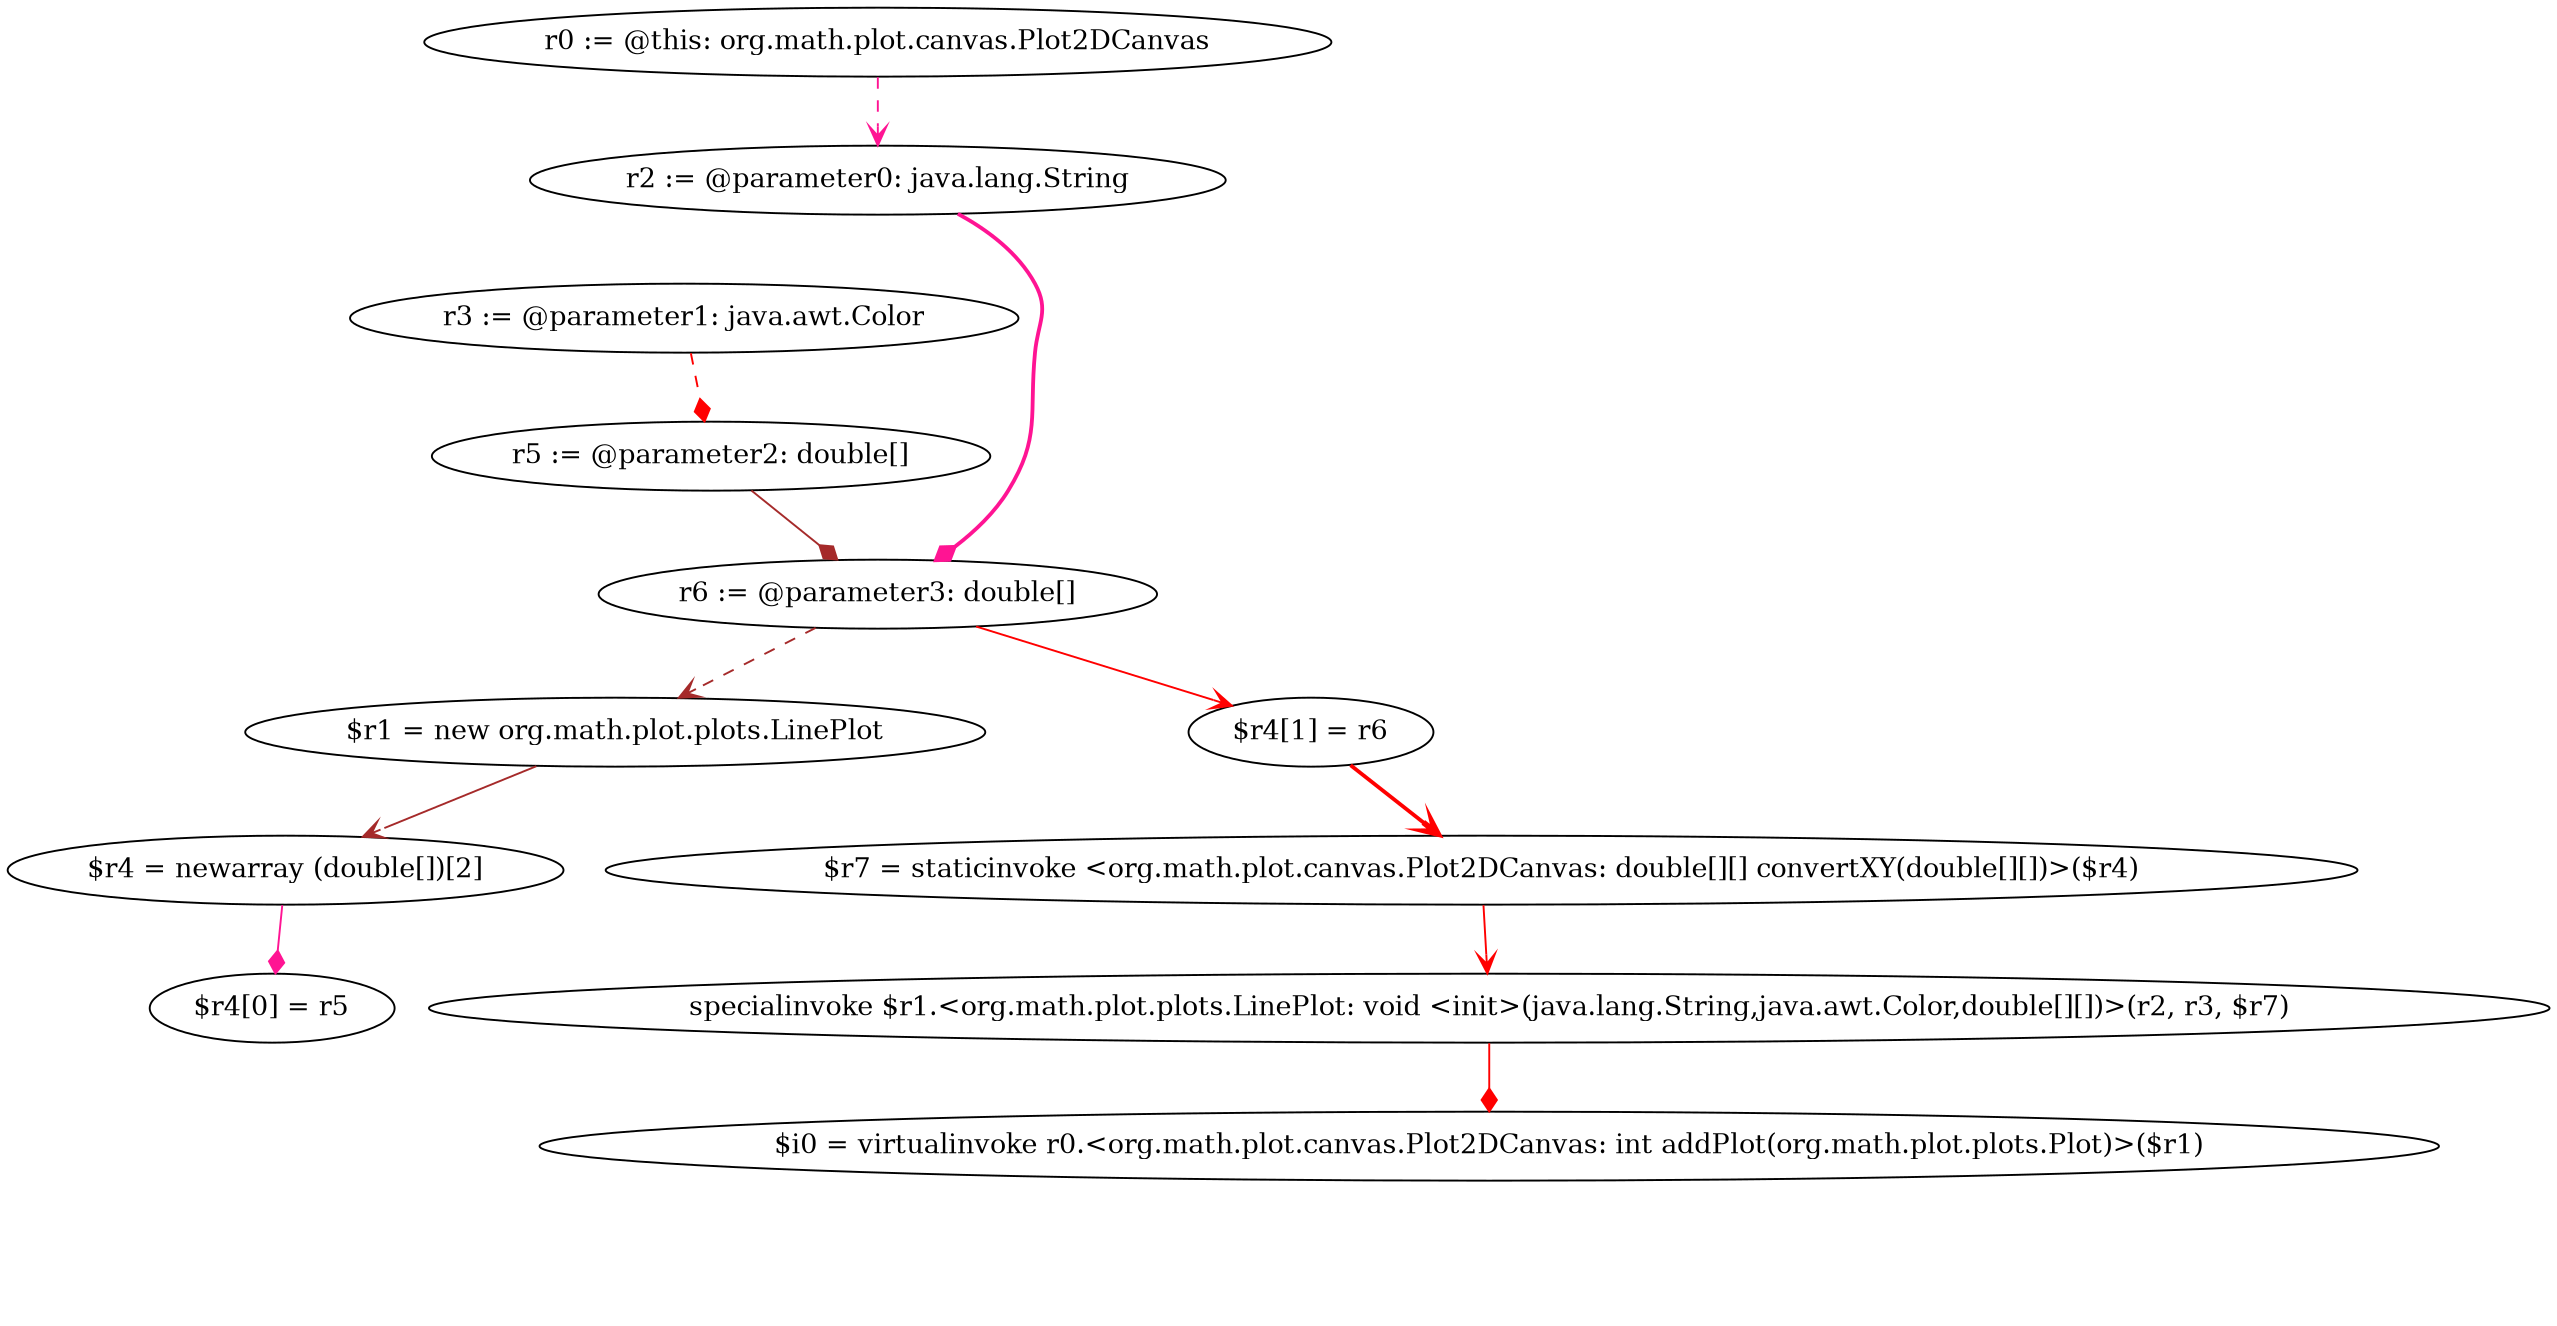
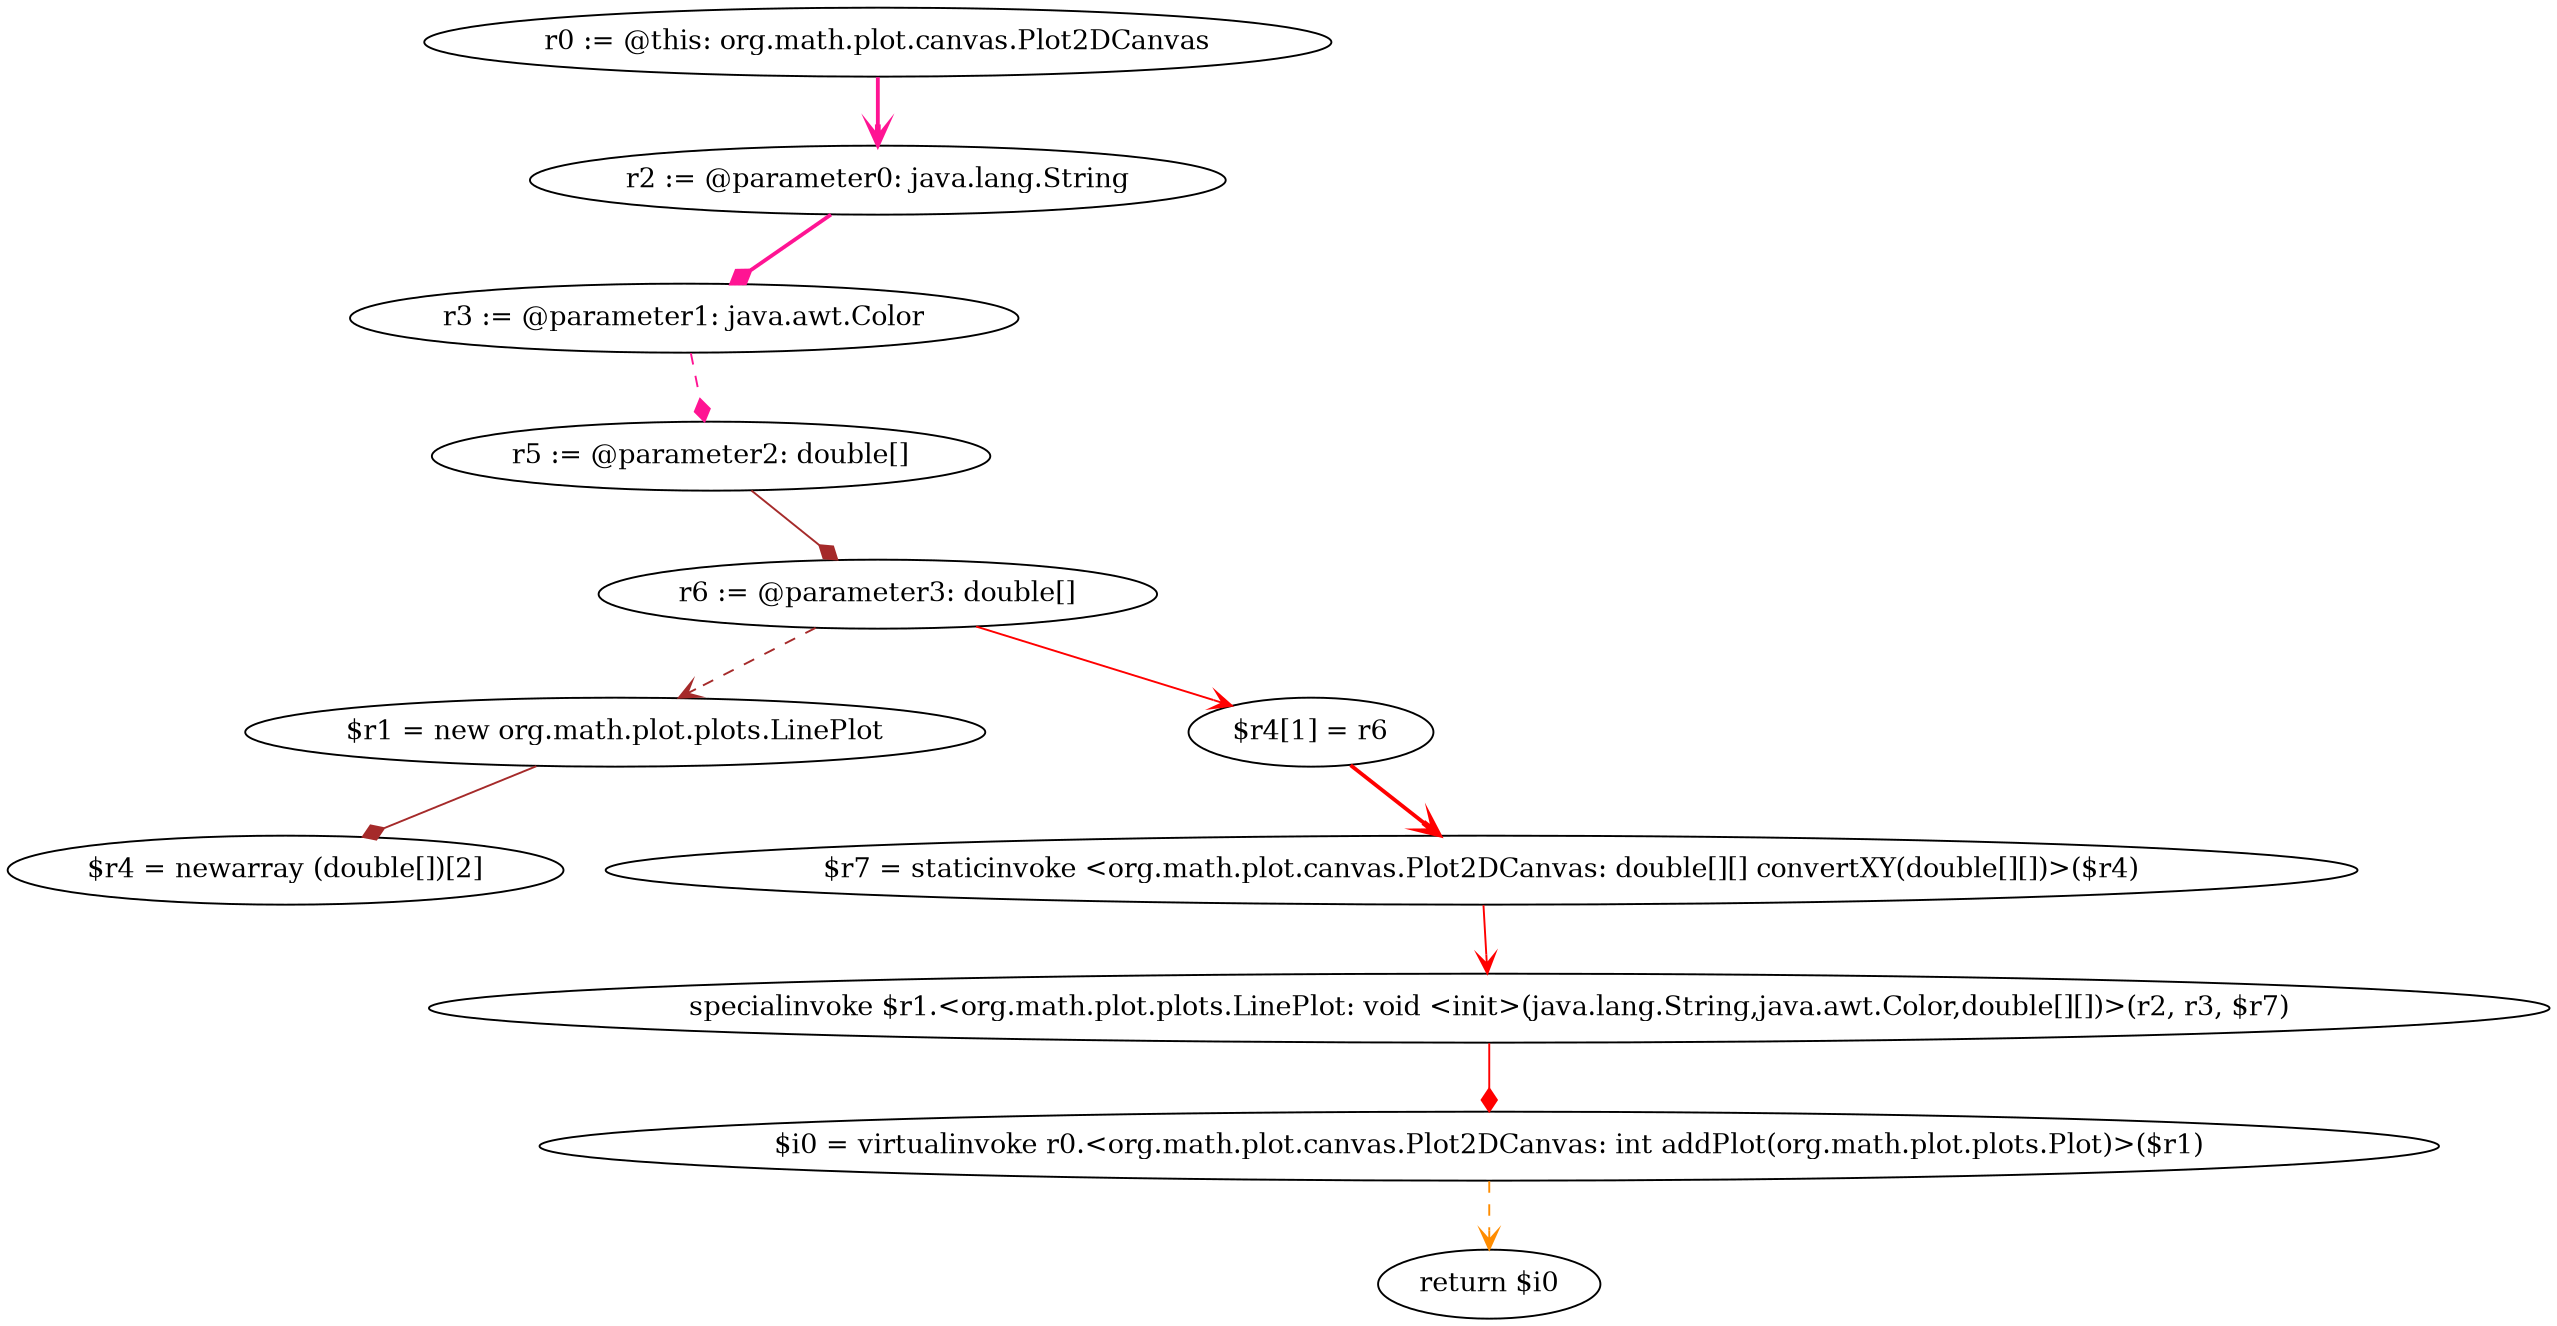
edge "r0 := @this: org.math.plot.canvas.Plot2DCanvas" -> "r2 := @parameter0: java.lang.String": style dashed -> bold
edge "r2 := @parameter0: java.lang.String" -> "r6 := @parameter3: double[]": now "r2 := @parameter0: java.lang.String" -> "r3 := @parameter1: java.awt.Color"
edge "r3 := @parameter1: java.awt.Color" -> "r5 := @parameter2: double[]": color red -> deeppink
edge "$r1 = new org.math.plot.plots.LinePlot" -> "$r4 = newarray (double[])[2]": arrowhead vee -> diamond
node "$r4[0] = r5": removed
node "return $i0": added
